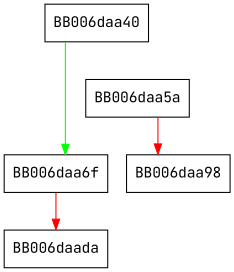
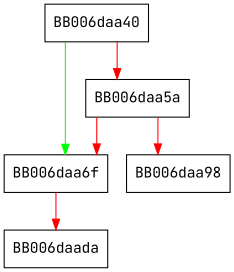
edge "BB006daa40" -> "BB006daa5a": added
edge "BB006daa5a" -> "BB006daa6f": added
